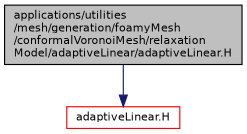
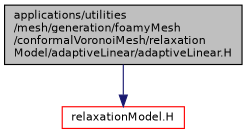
node "adaptiveLinear.H": label "adaptiveLinear.H" -> "relaxationModel.H"
